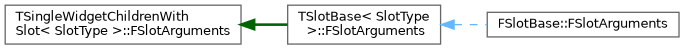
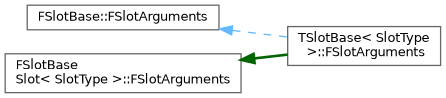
node "TSingleWidgetChildrenWith Slot< SlotType >::FSlotArguments": label "TSingleWidgetChildrenWith Slot< SlotType >::FSlotArguments" -> "FSlotBase Slot< SlotType >::FSlotArguments"
edge "FSlotBase::FSlotArguments" -> "TSlotBase< SlotType >::FSlotArguments": reversed
